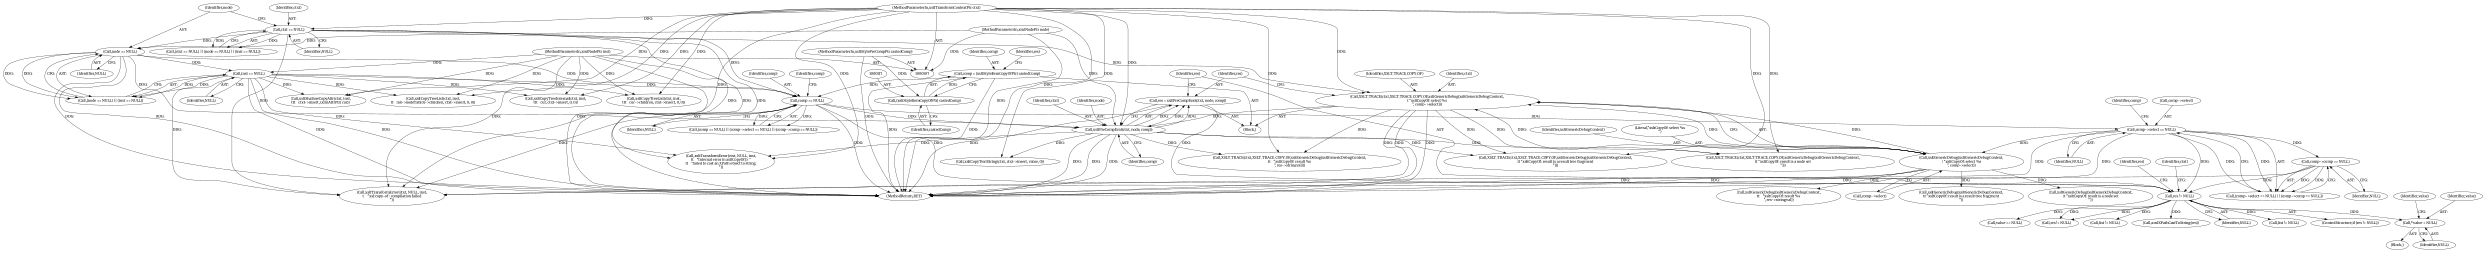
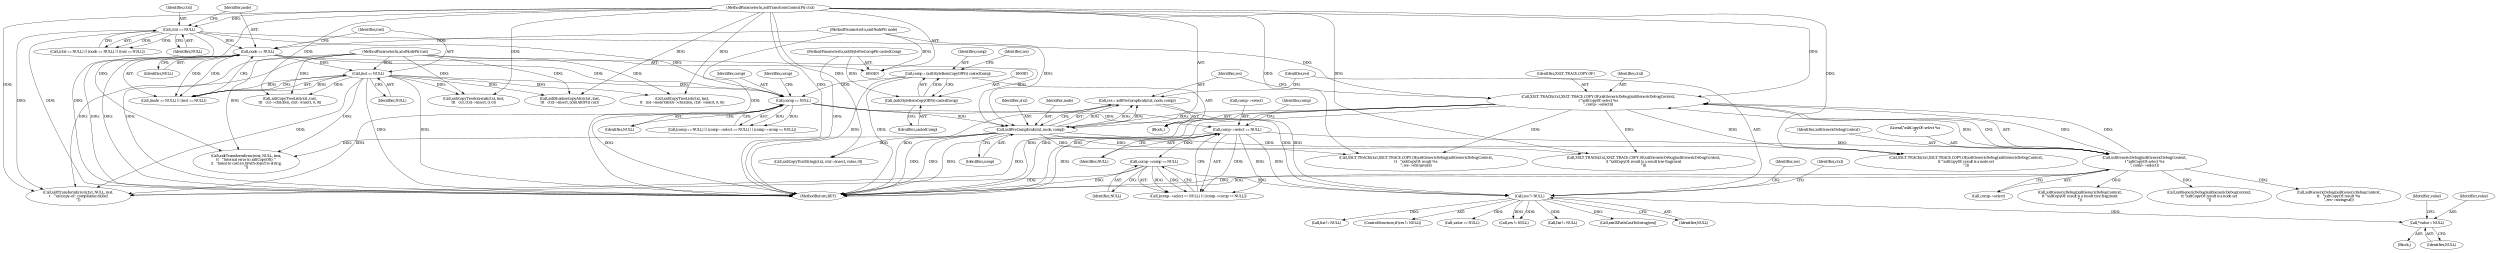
node "(Identifier,inst)": added
edge "(MethodParameterIn,xsltTransformContextPtr ctxt)" -> "(Call,xsltPreCompEval(ctxt, node, comp))": label "DDG: " -> "AST: "
edge "(Call,comp->comp == NULL)" -> "(MethodReturn,RET)": added, label "DDG:"
